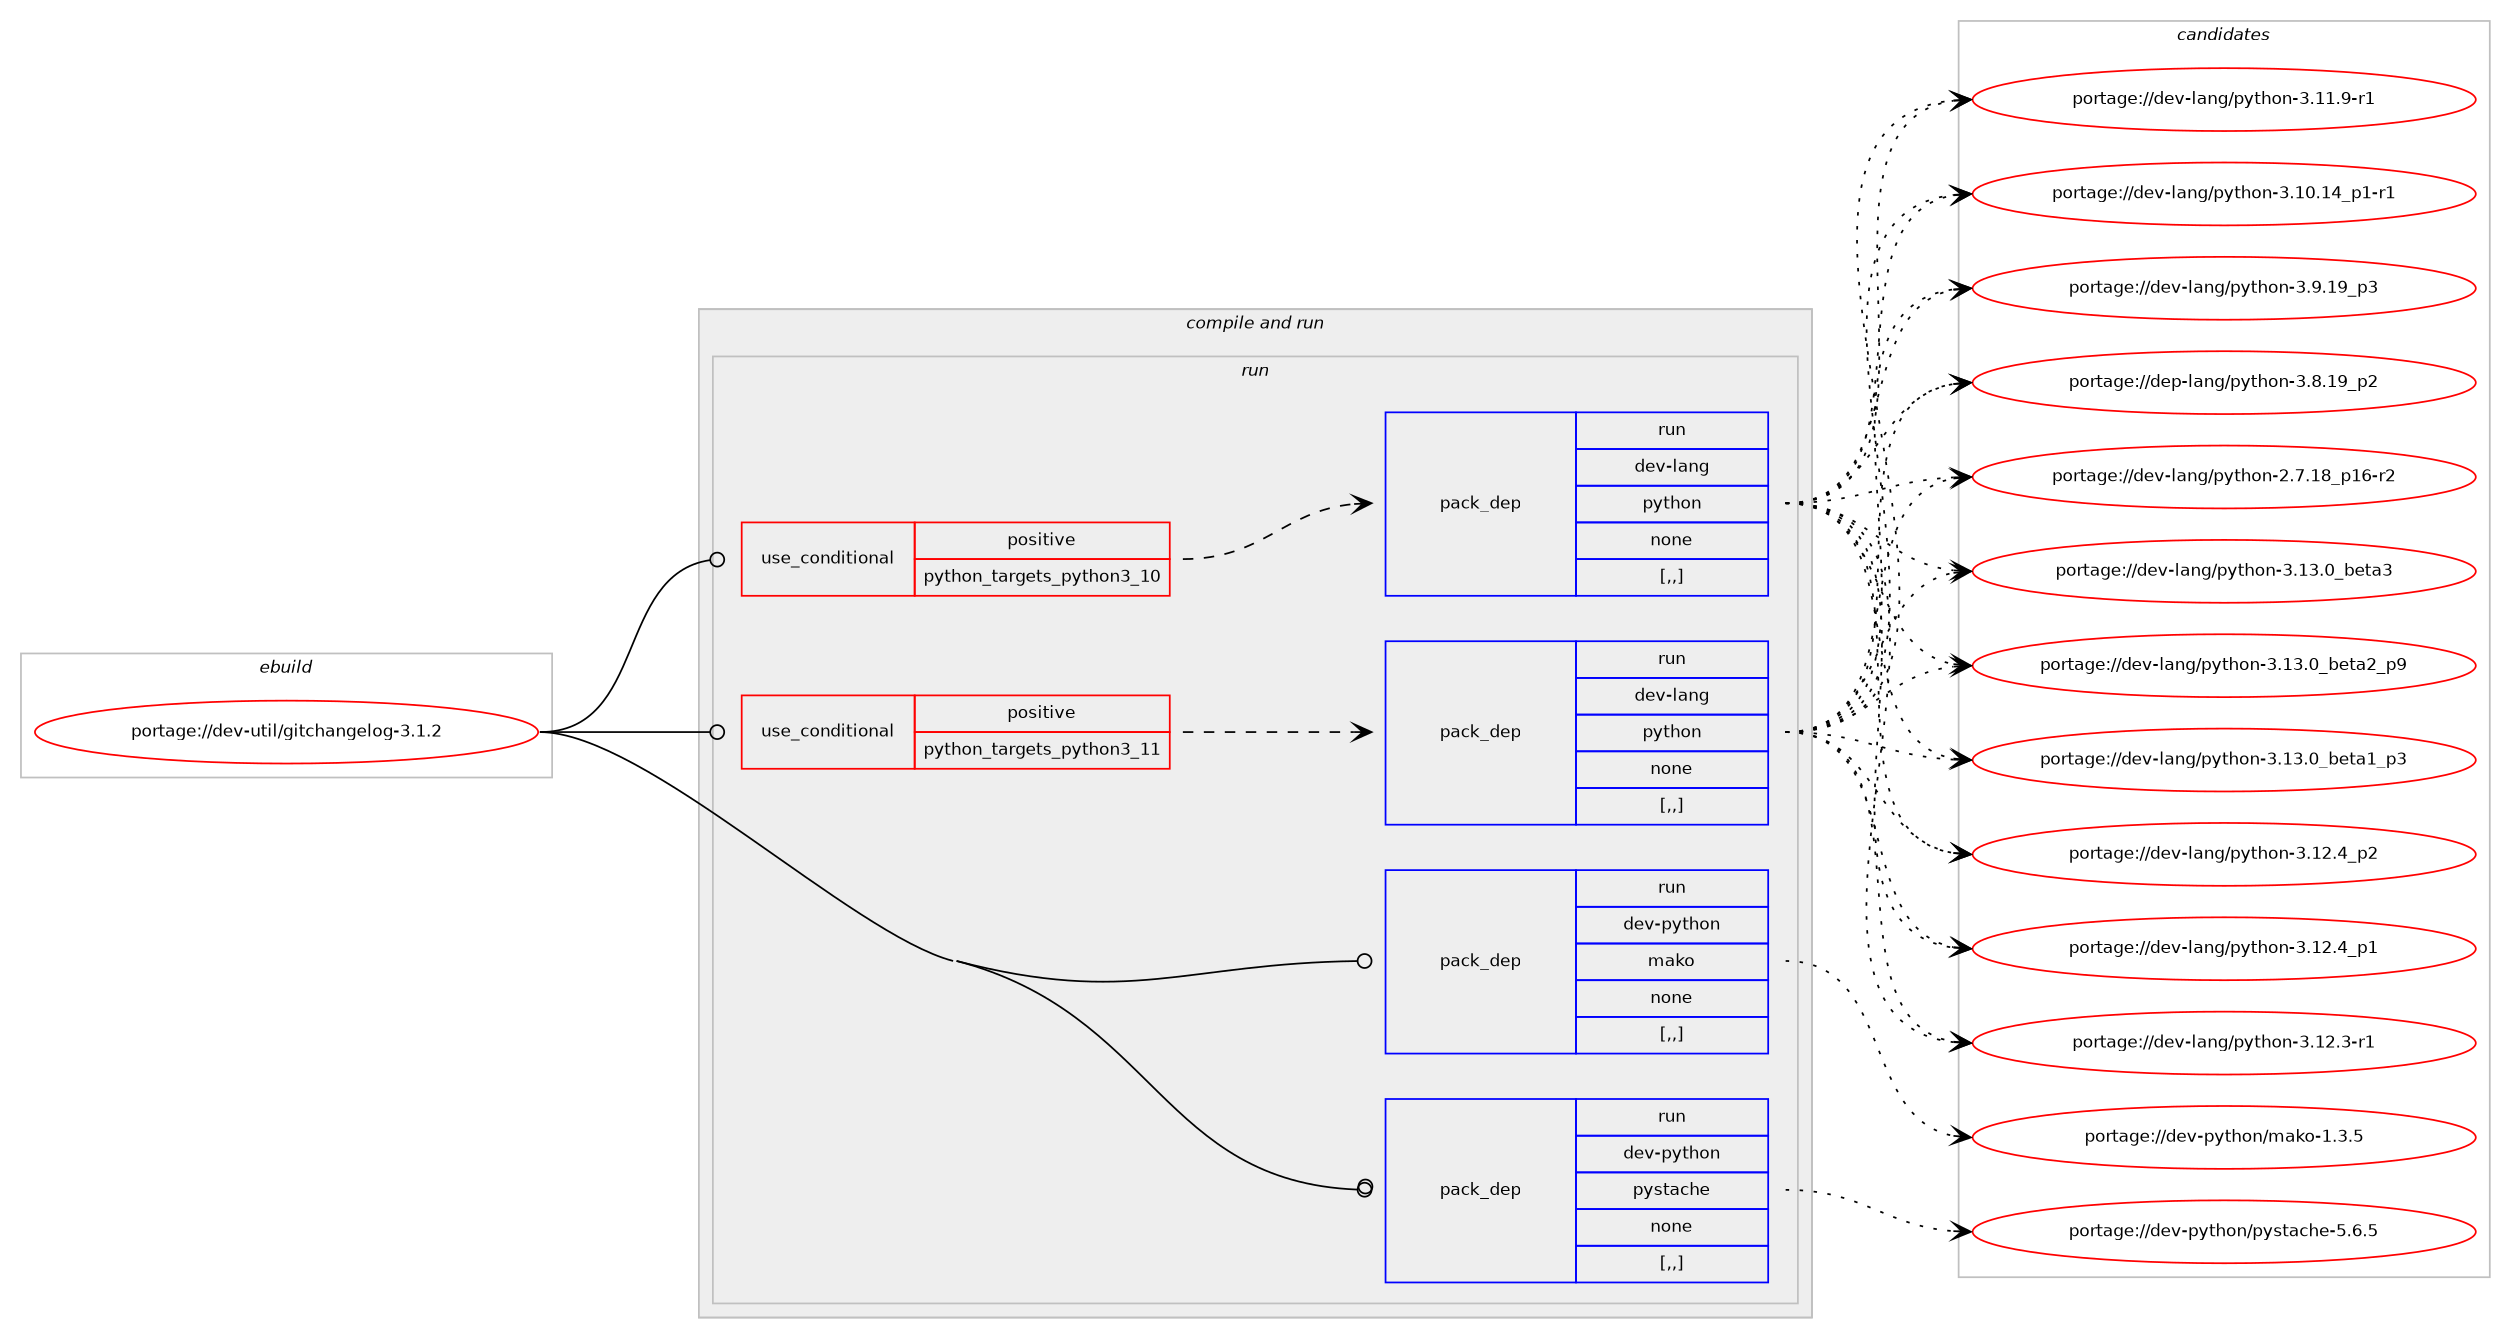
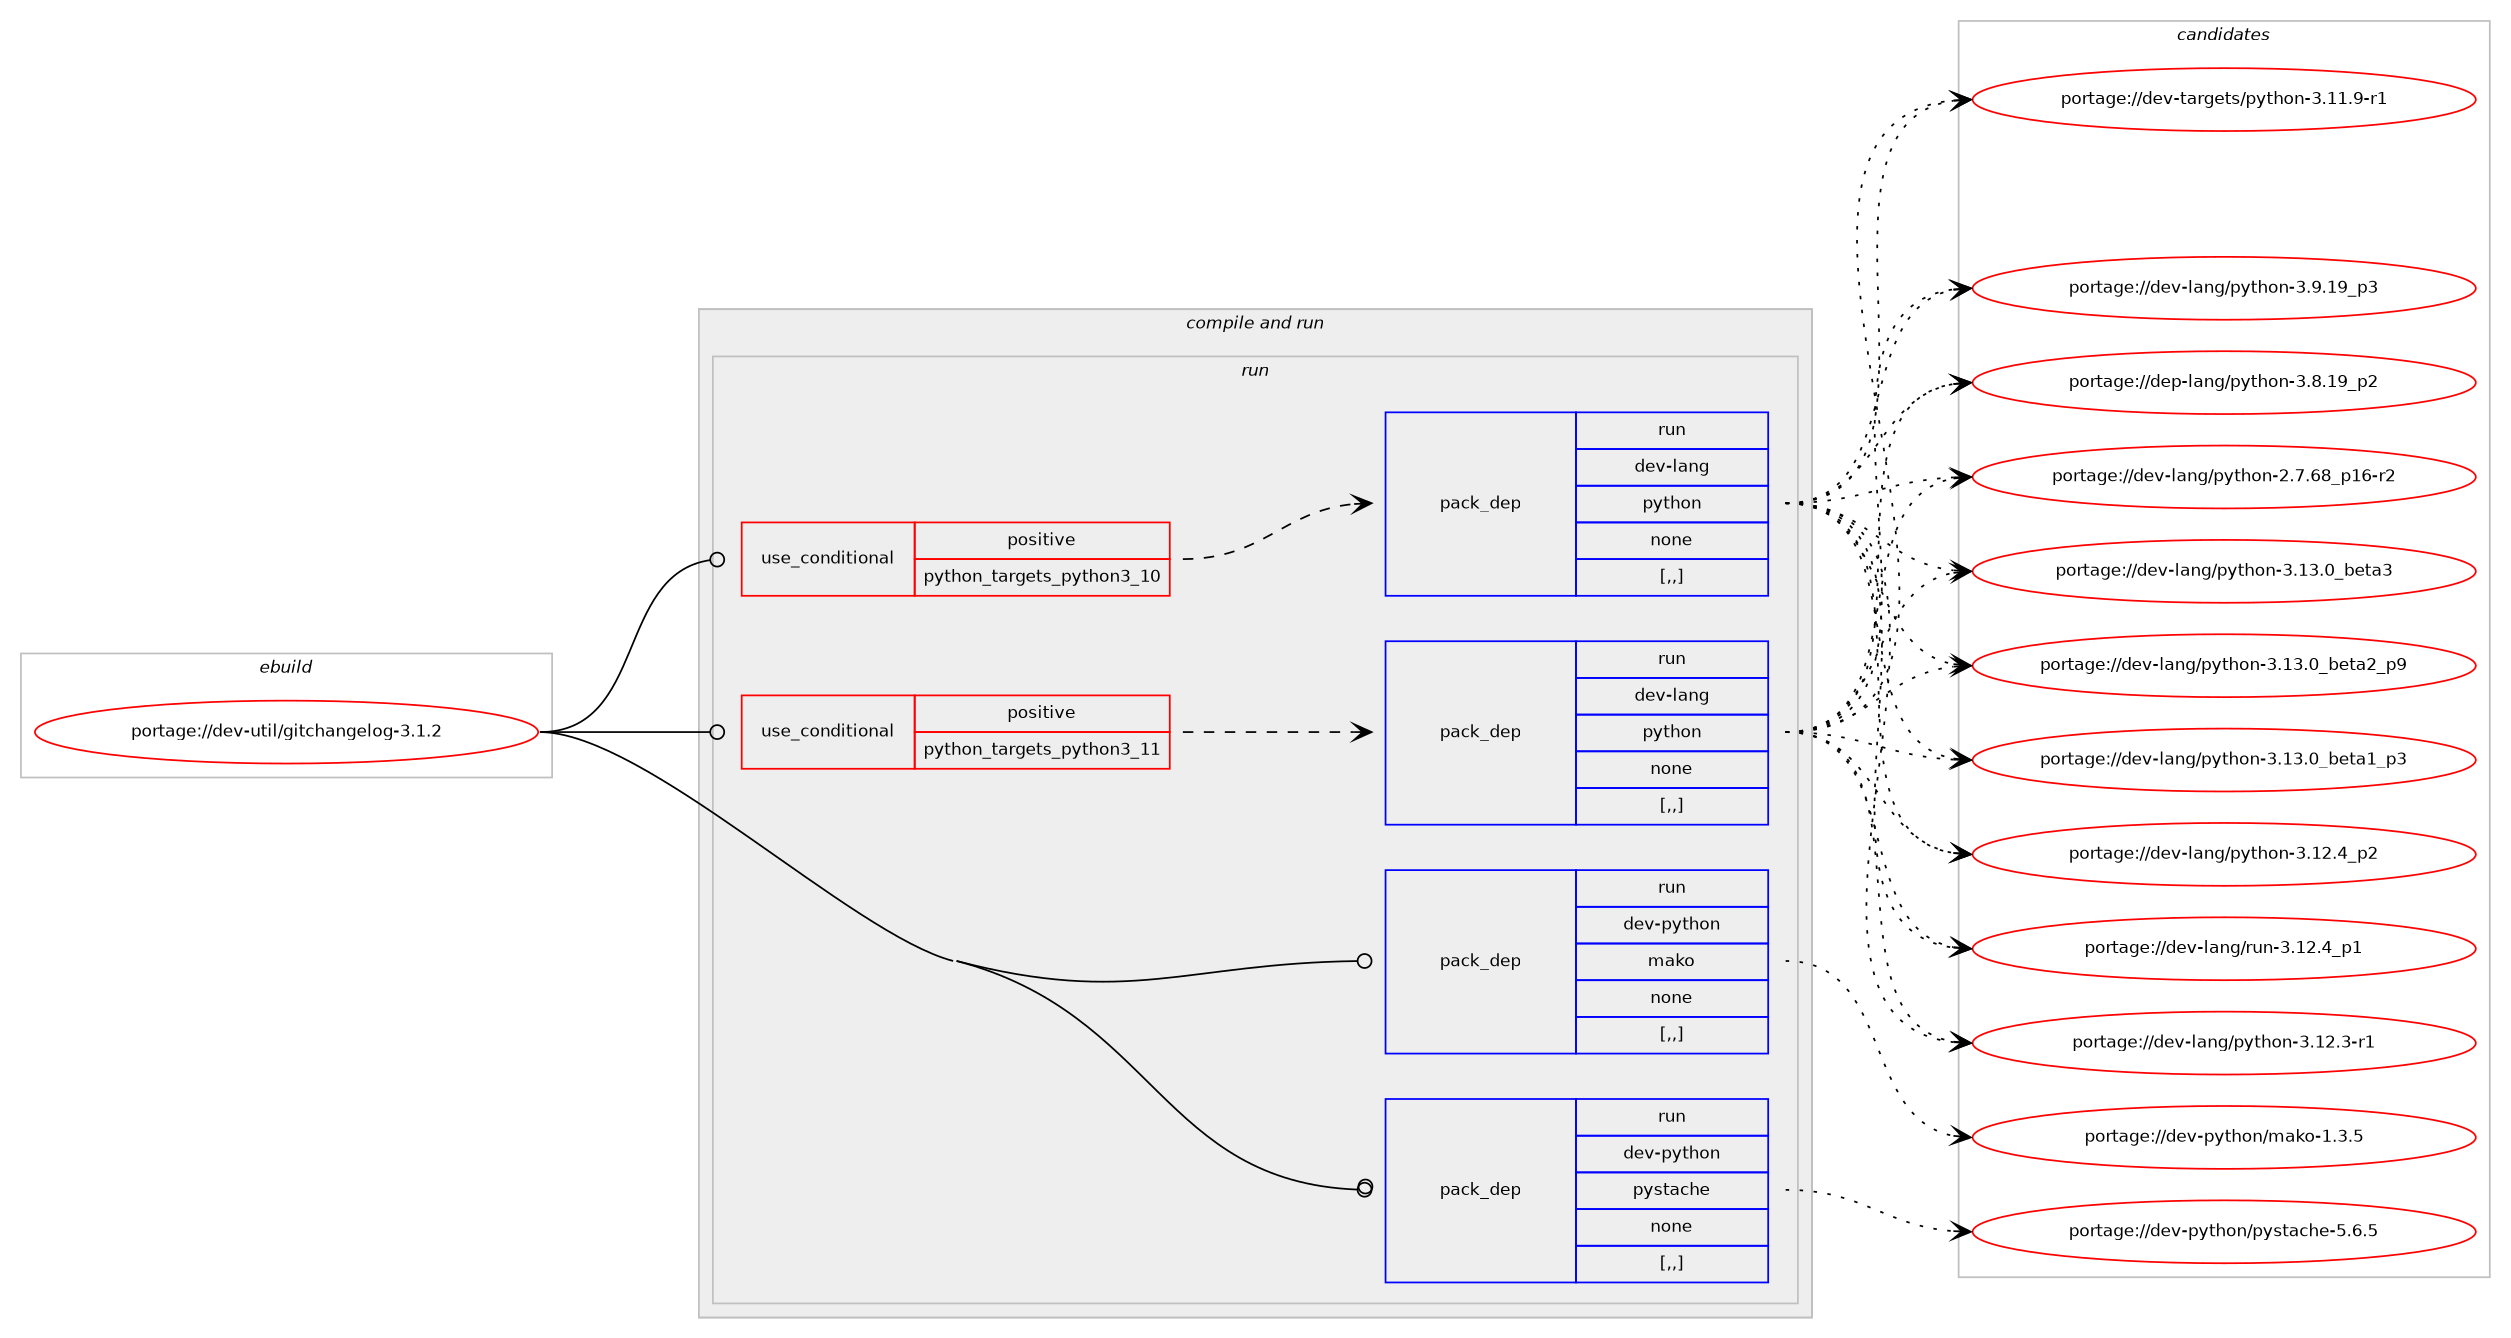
node "portage://dev-lang/python-3.11.9-r1": label "portage://dev-lang/python-3.11.9-r1" -> "portage://dev-targets/python-3.11.9-r1"
node "portage://dev-lang/python-3.10.14_p1-r1": removed
node "portage://dev-lang/python-2.7.18_p16-r2": label "portage://dev-lang/python-2.7.18_p16-r2" -> "portage://dev-lang/python-2.7.68_p16-r2"
node "portage://dev-lang/python-3.12.4_p1": label "portage://dev-lang/python-3.12.4_p1" -> "portage://dev-lang/run-3.12.4_p1"
